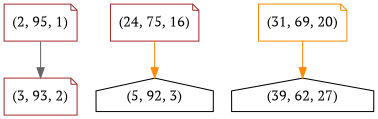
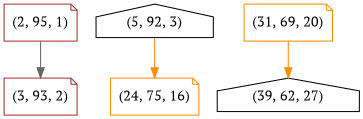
node "(24, 75, 16)": color brown -> darkorange
edge "(24, 75, 16)" -> "(5, 92, 3)": reversed
